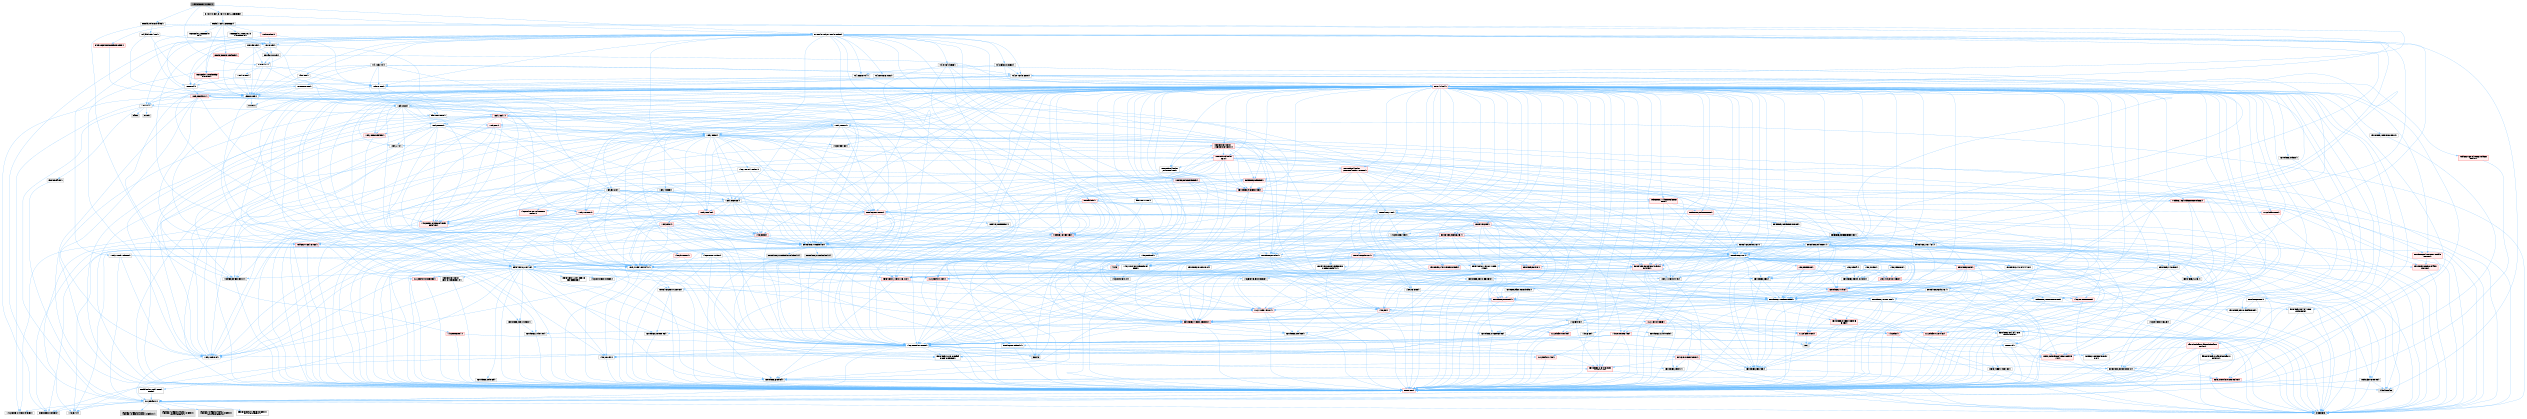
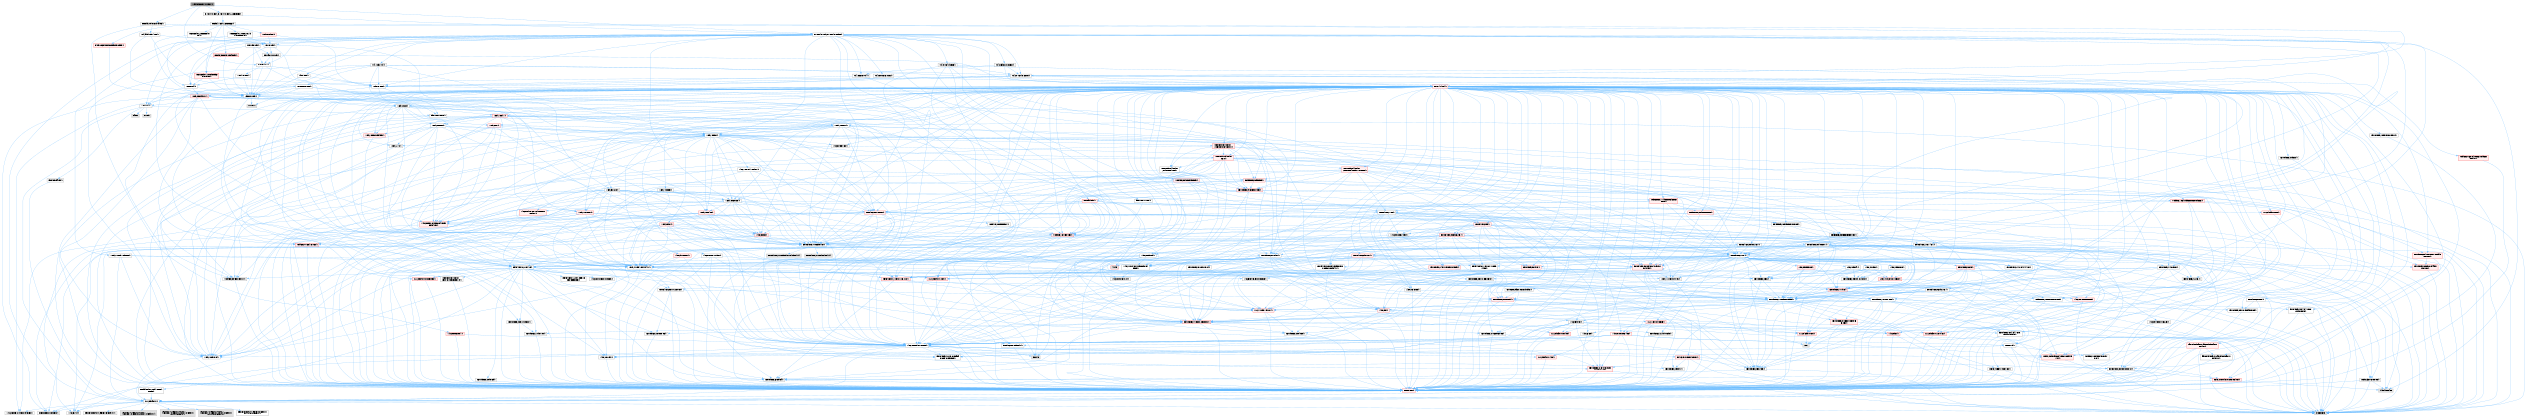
node "GenericPlatform/GenericPlatform.h": added
